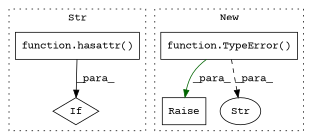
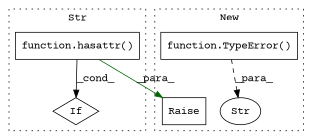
edge "function.TypeError()" -> "Raise": now "function.hasattr()" -> "Raise"
edge "function.hasattr()" -> "If": label "_para_" -> "_cond_"
